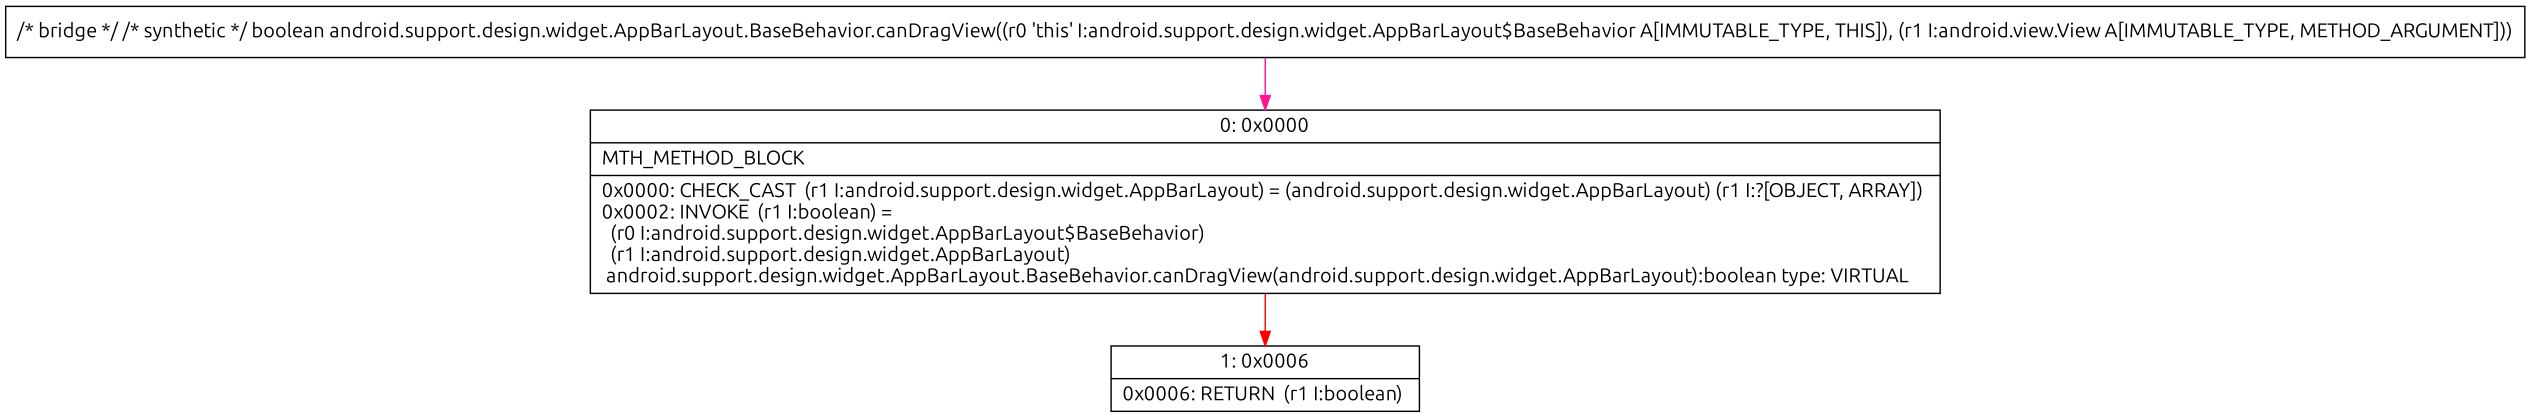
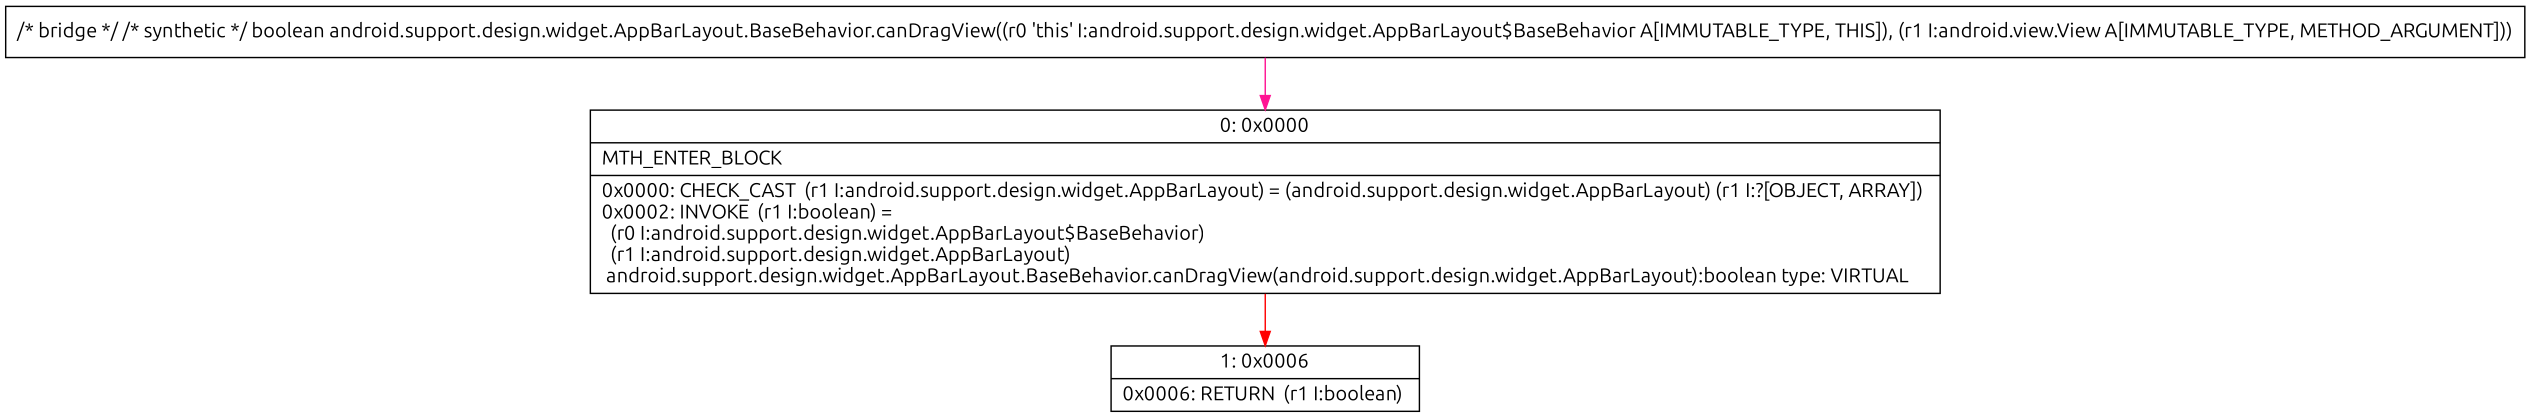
node "0: 0x0000": text "MTH_METHOD_BLOCK" -> "MTH_ENTER_BLOCK"
